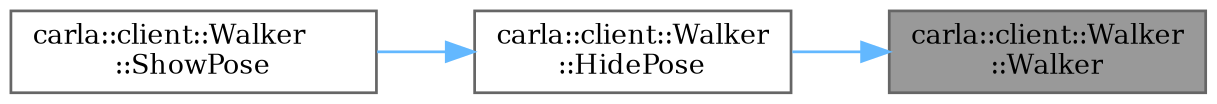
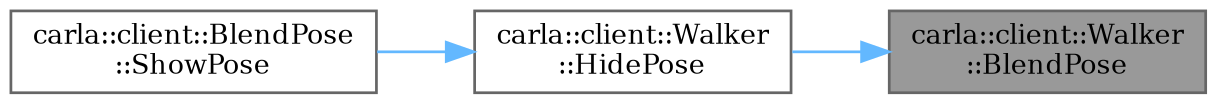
node "carla::client::Walker ::ShowPose": label "carla::client::Walker ::ShowPose" -> "carla::client::BlendPose ::ShowPose"
node "carla::client::Walker ::Walker": label "carla::client::Walker ::Walker" -> "carla::client::Walker ::BlendPose"
